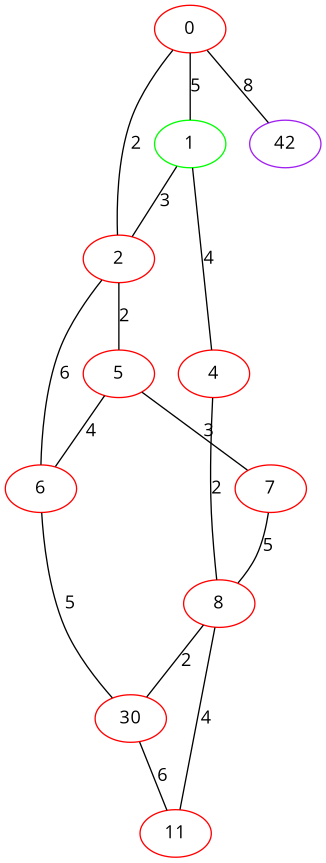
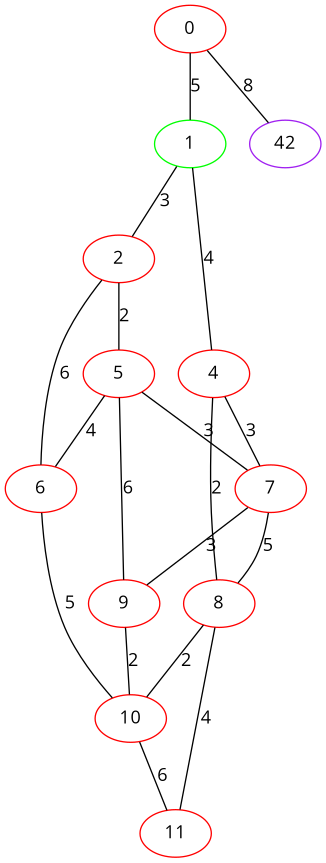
edge "0" -- "2": removed, label "2"
edge "4" -- "7": added, label "3"
node "9": added
node "30": label "30" -> "10"
